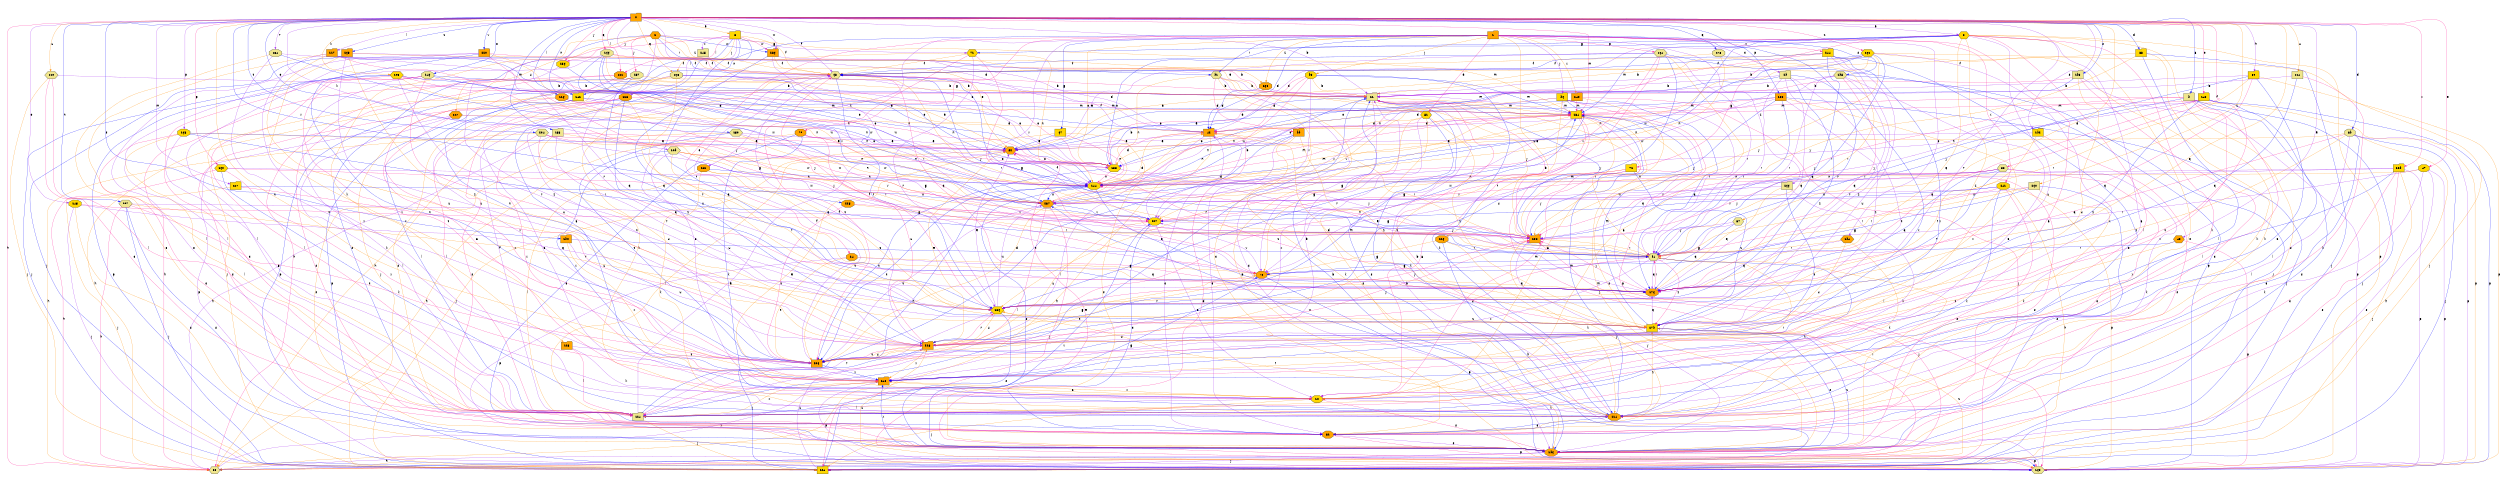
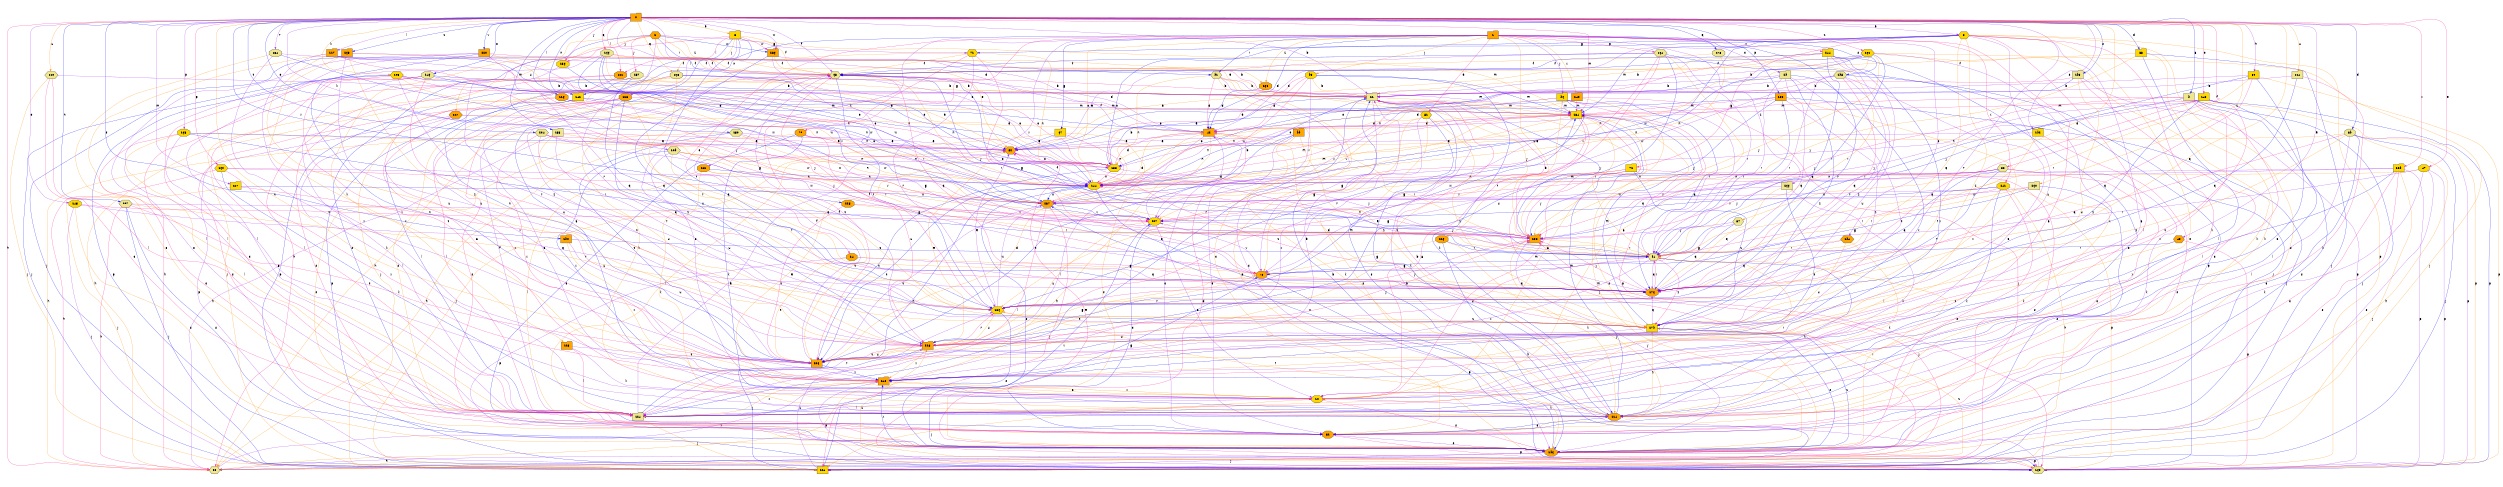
node "245": removed
edge "91" -> "99": now "91" -> "42"
